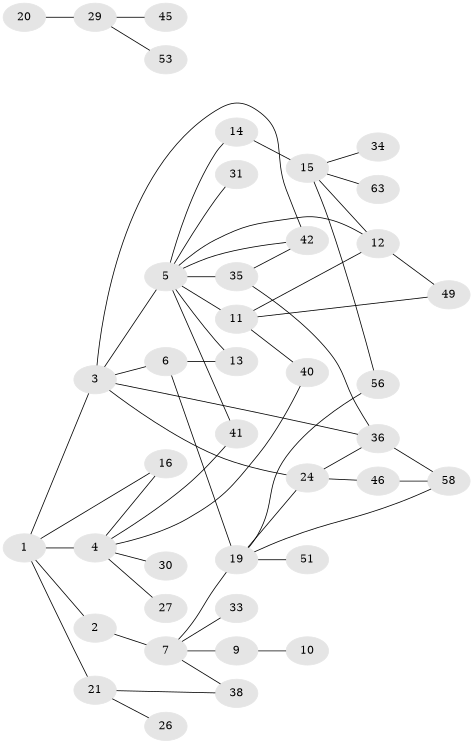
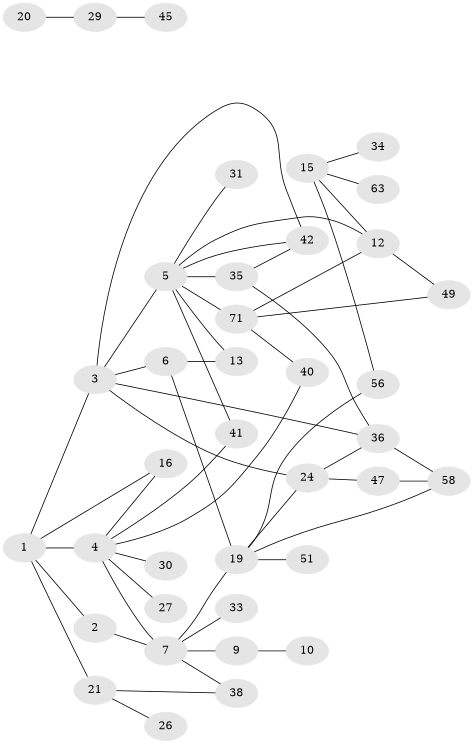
node "53": removed
node "14": removed
node "11": label "11" -> "71"
node "46": label "46" -> "47"
edge "4" -- "7": added
